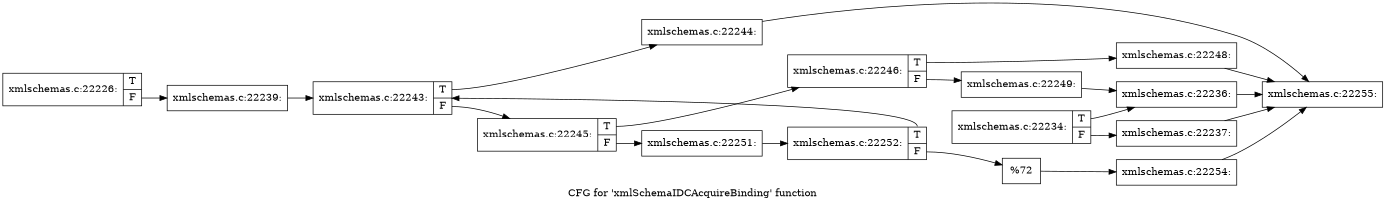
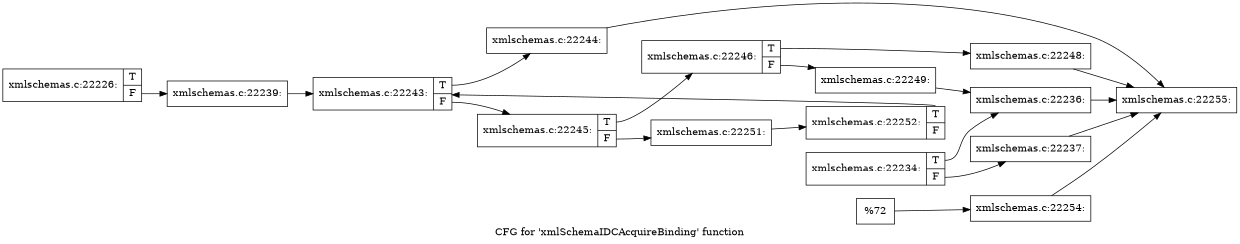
edge "xmlschemas.c:22252:" -> "%72": removed
